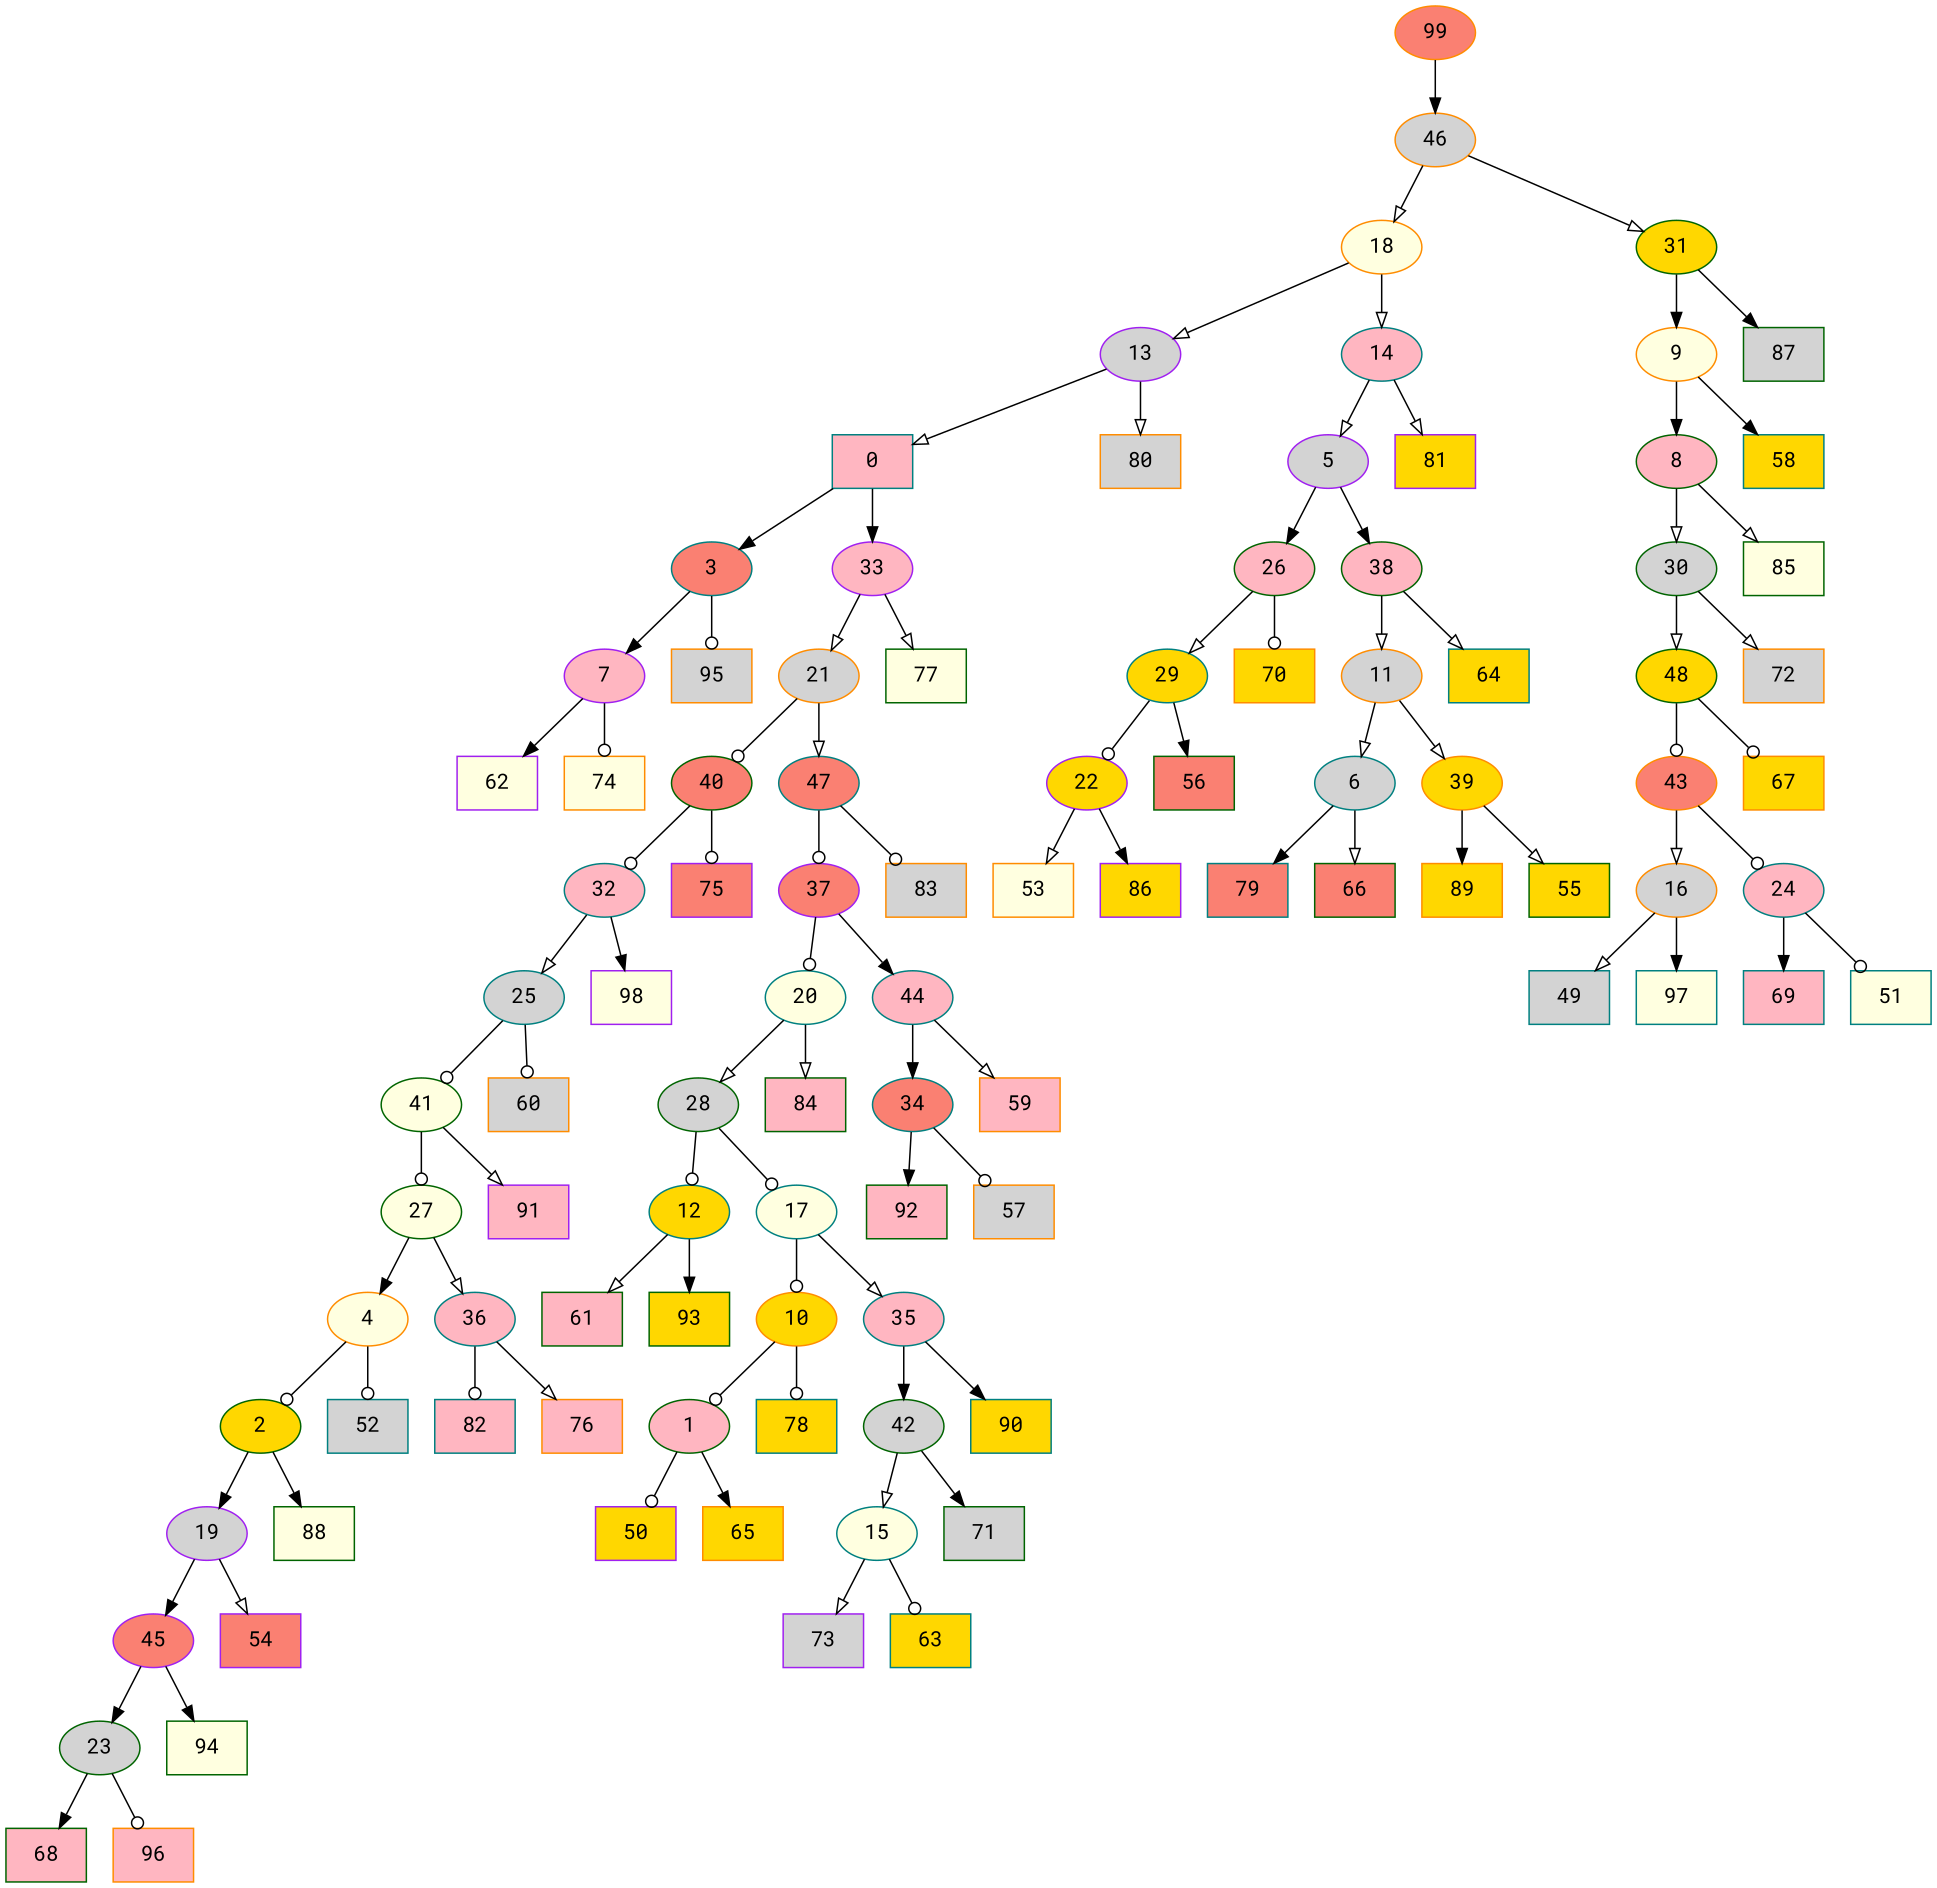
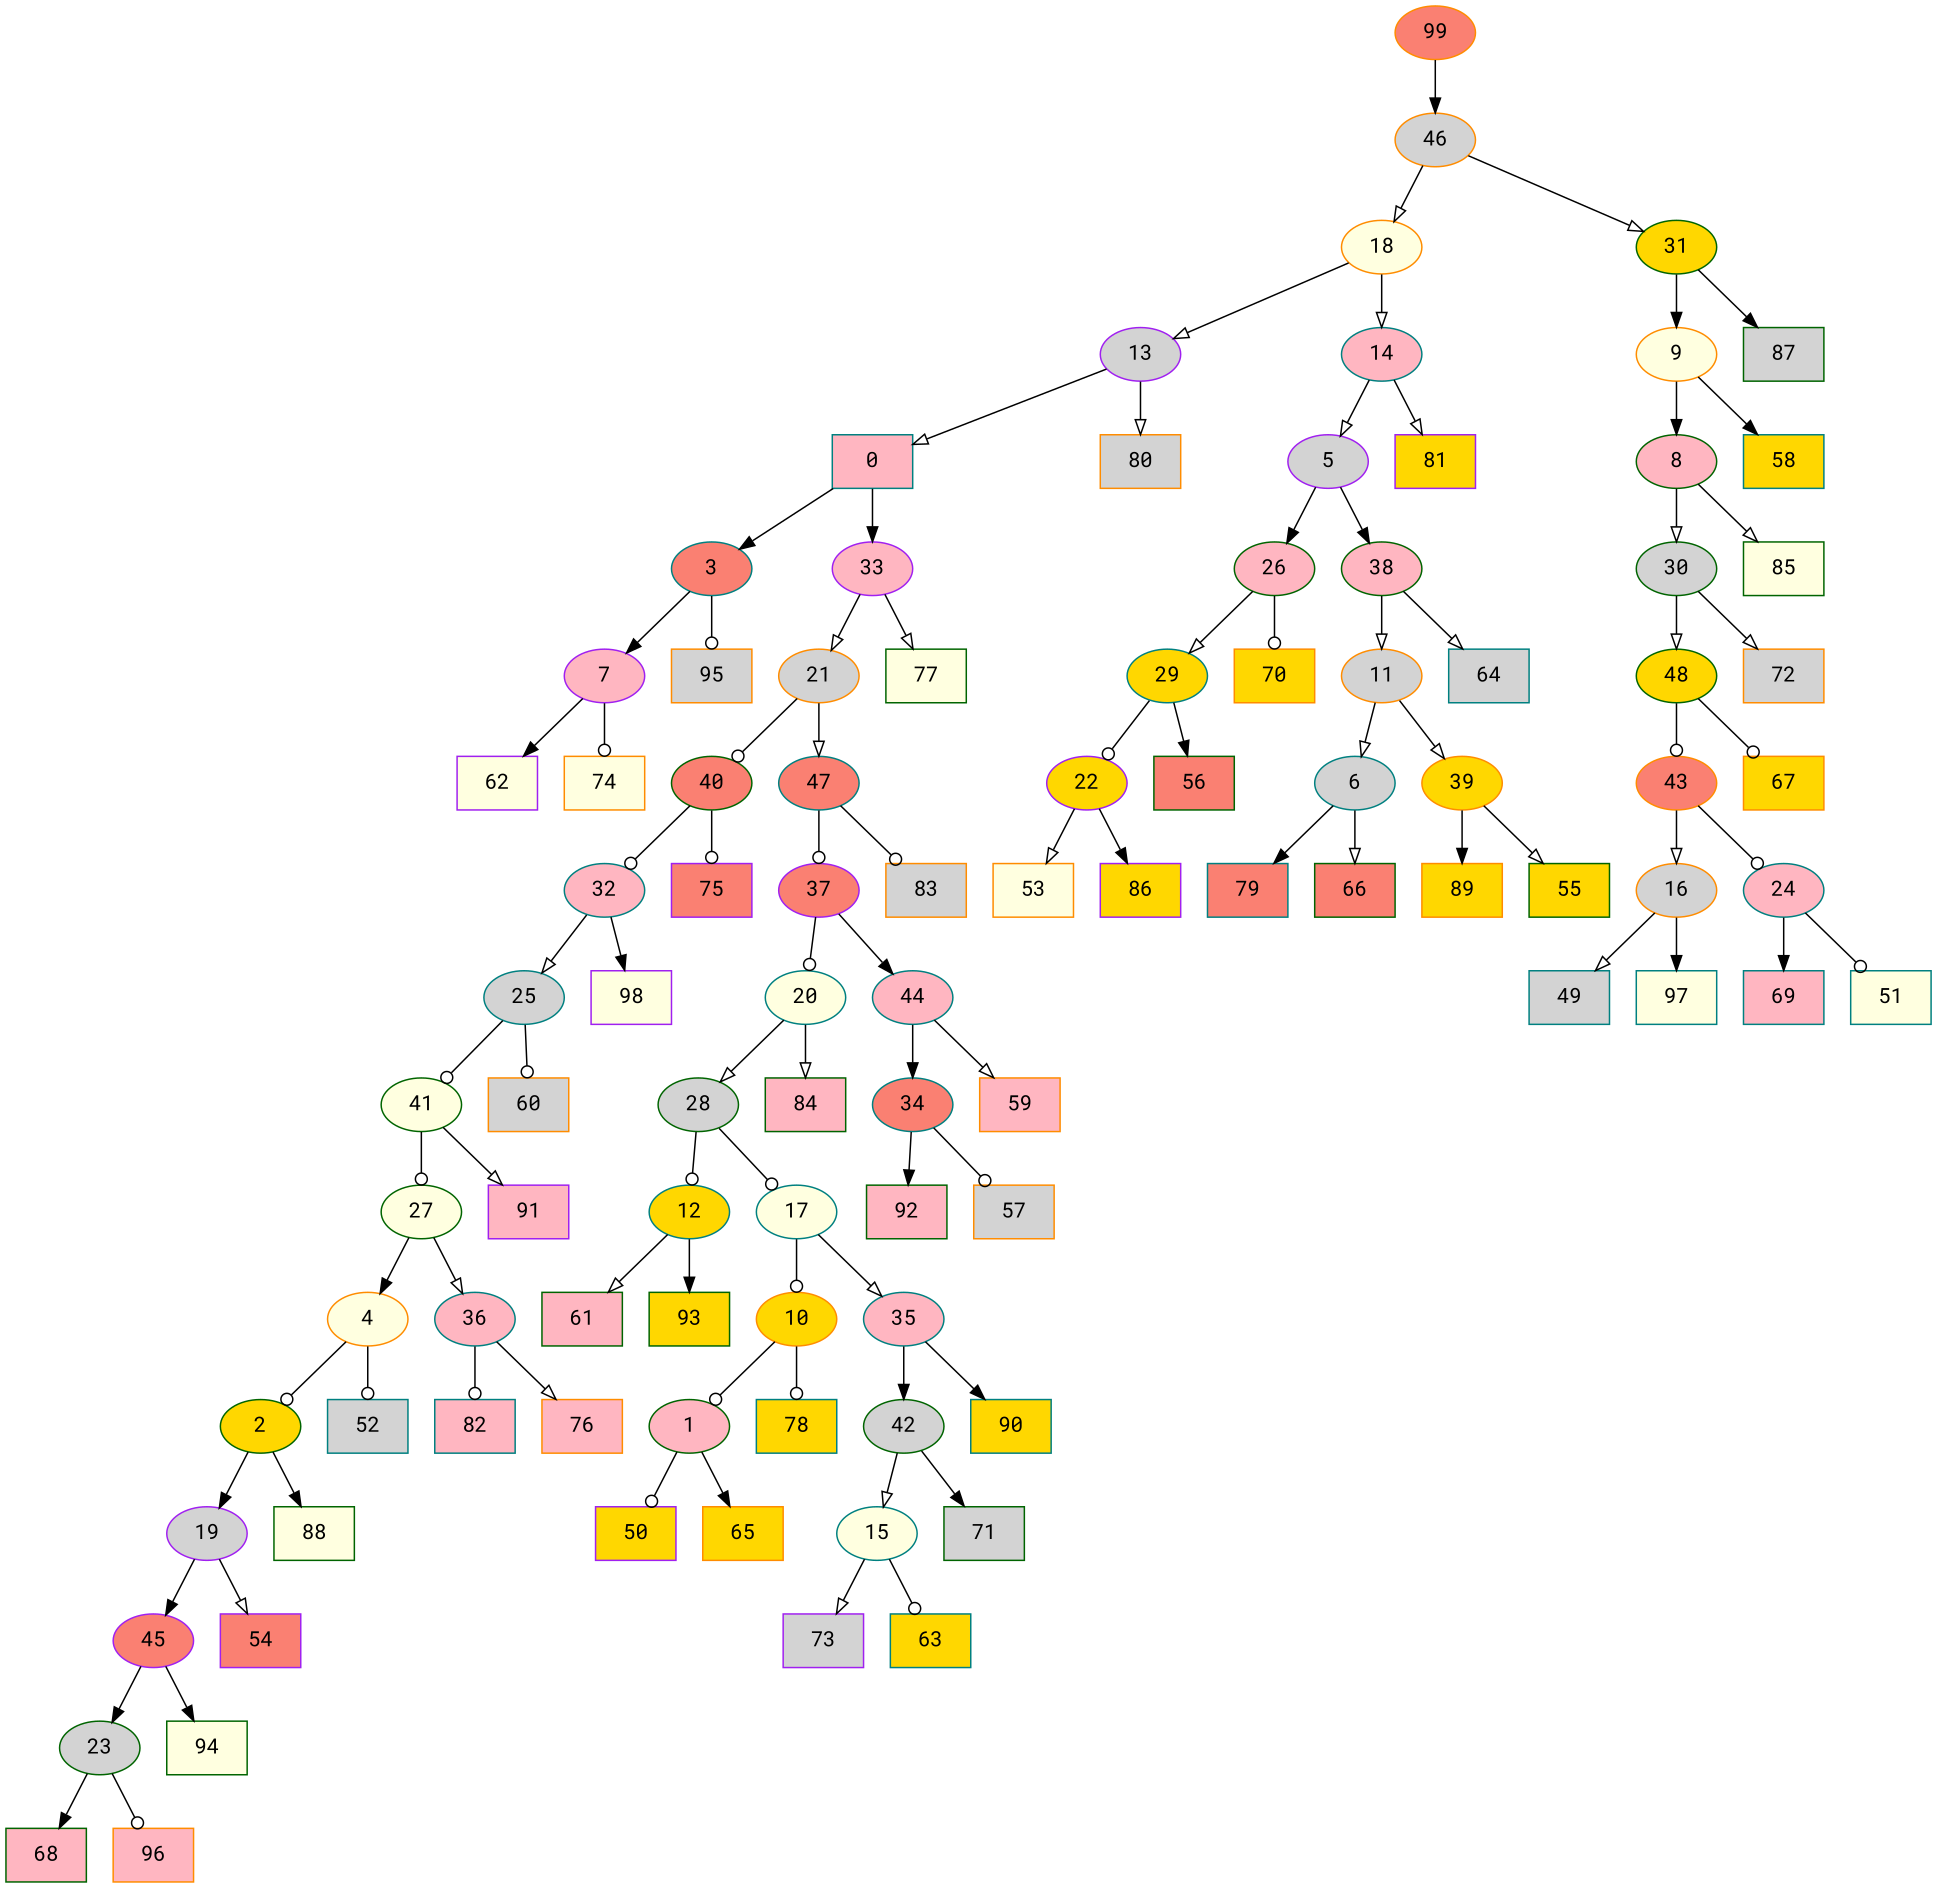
node "64": fillcolor gold -> lightgrey
